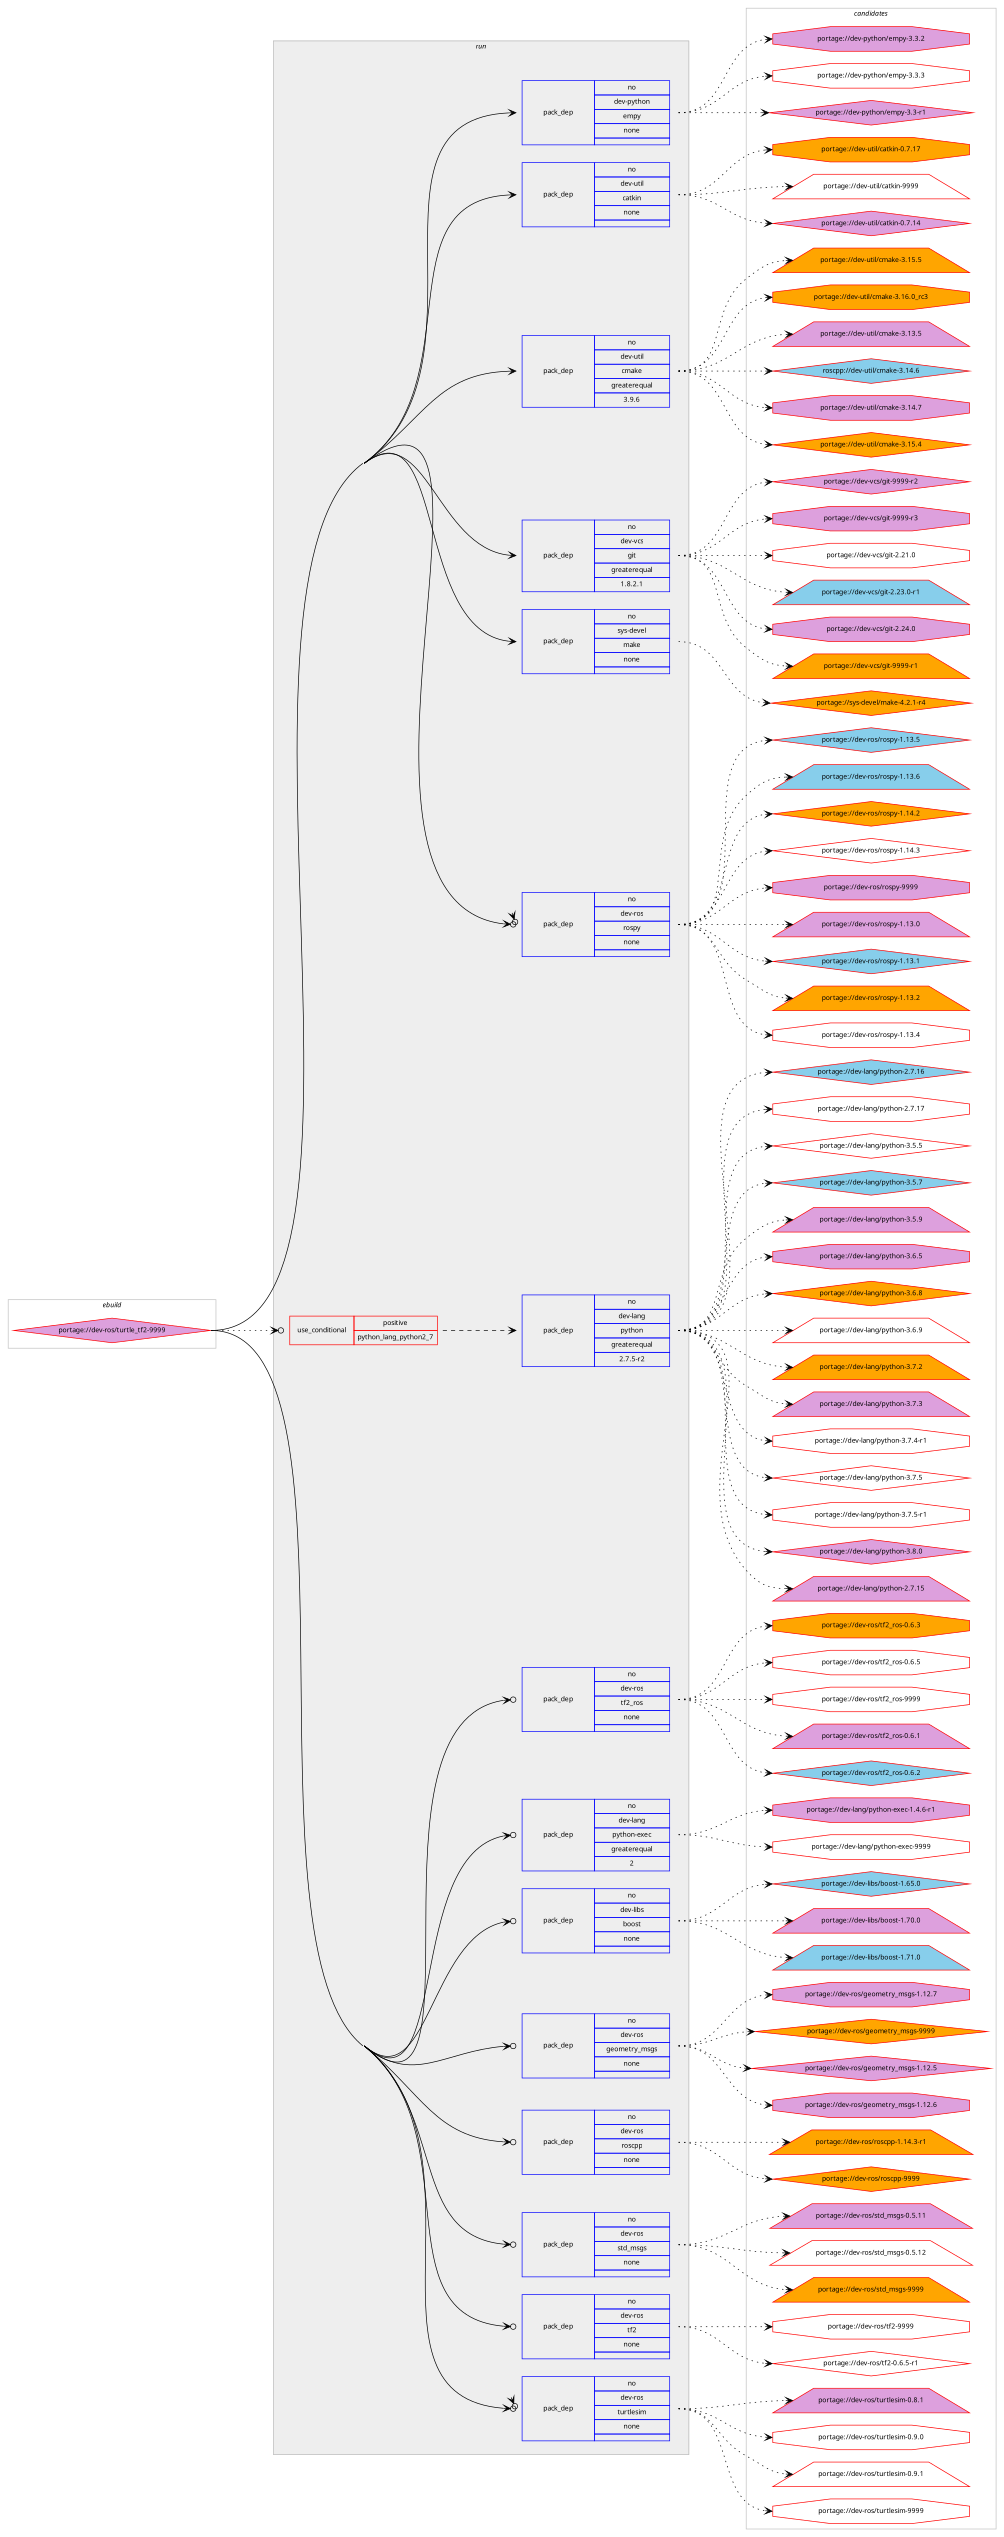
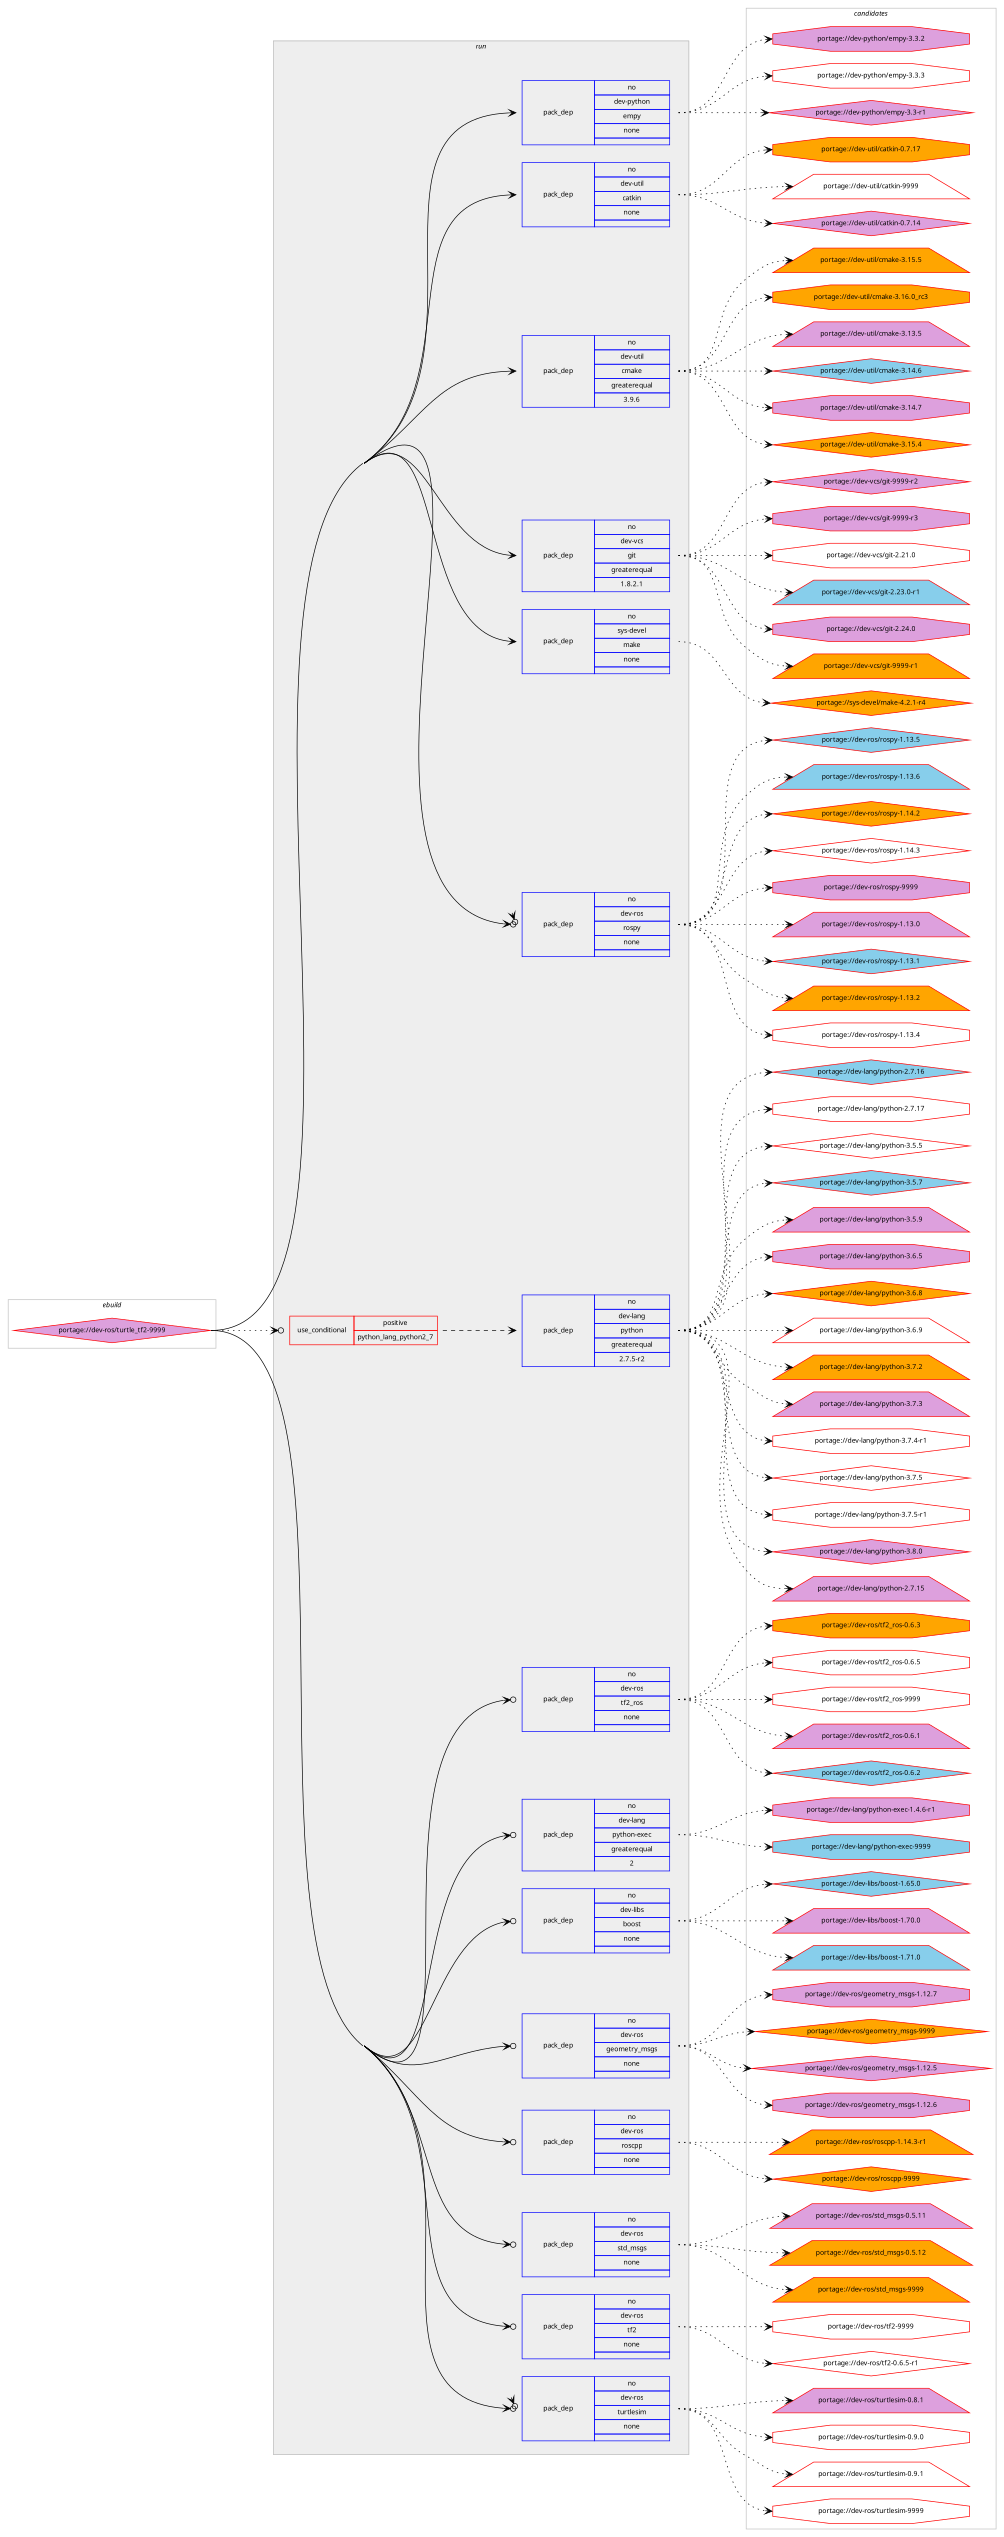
node "roscpp://dev-util/cmake-3.14.6": label "roscpp://dev-util/cmake-3.14.6" -> "portage://dev-util/cmake-3.14.6"
node "portage://dev-lang/python-exec-9999": fillcolor white -> skyblue
node "portage://dev-ros/std_msgs-0.5.12": fillcolor white -> orange
